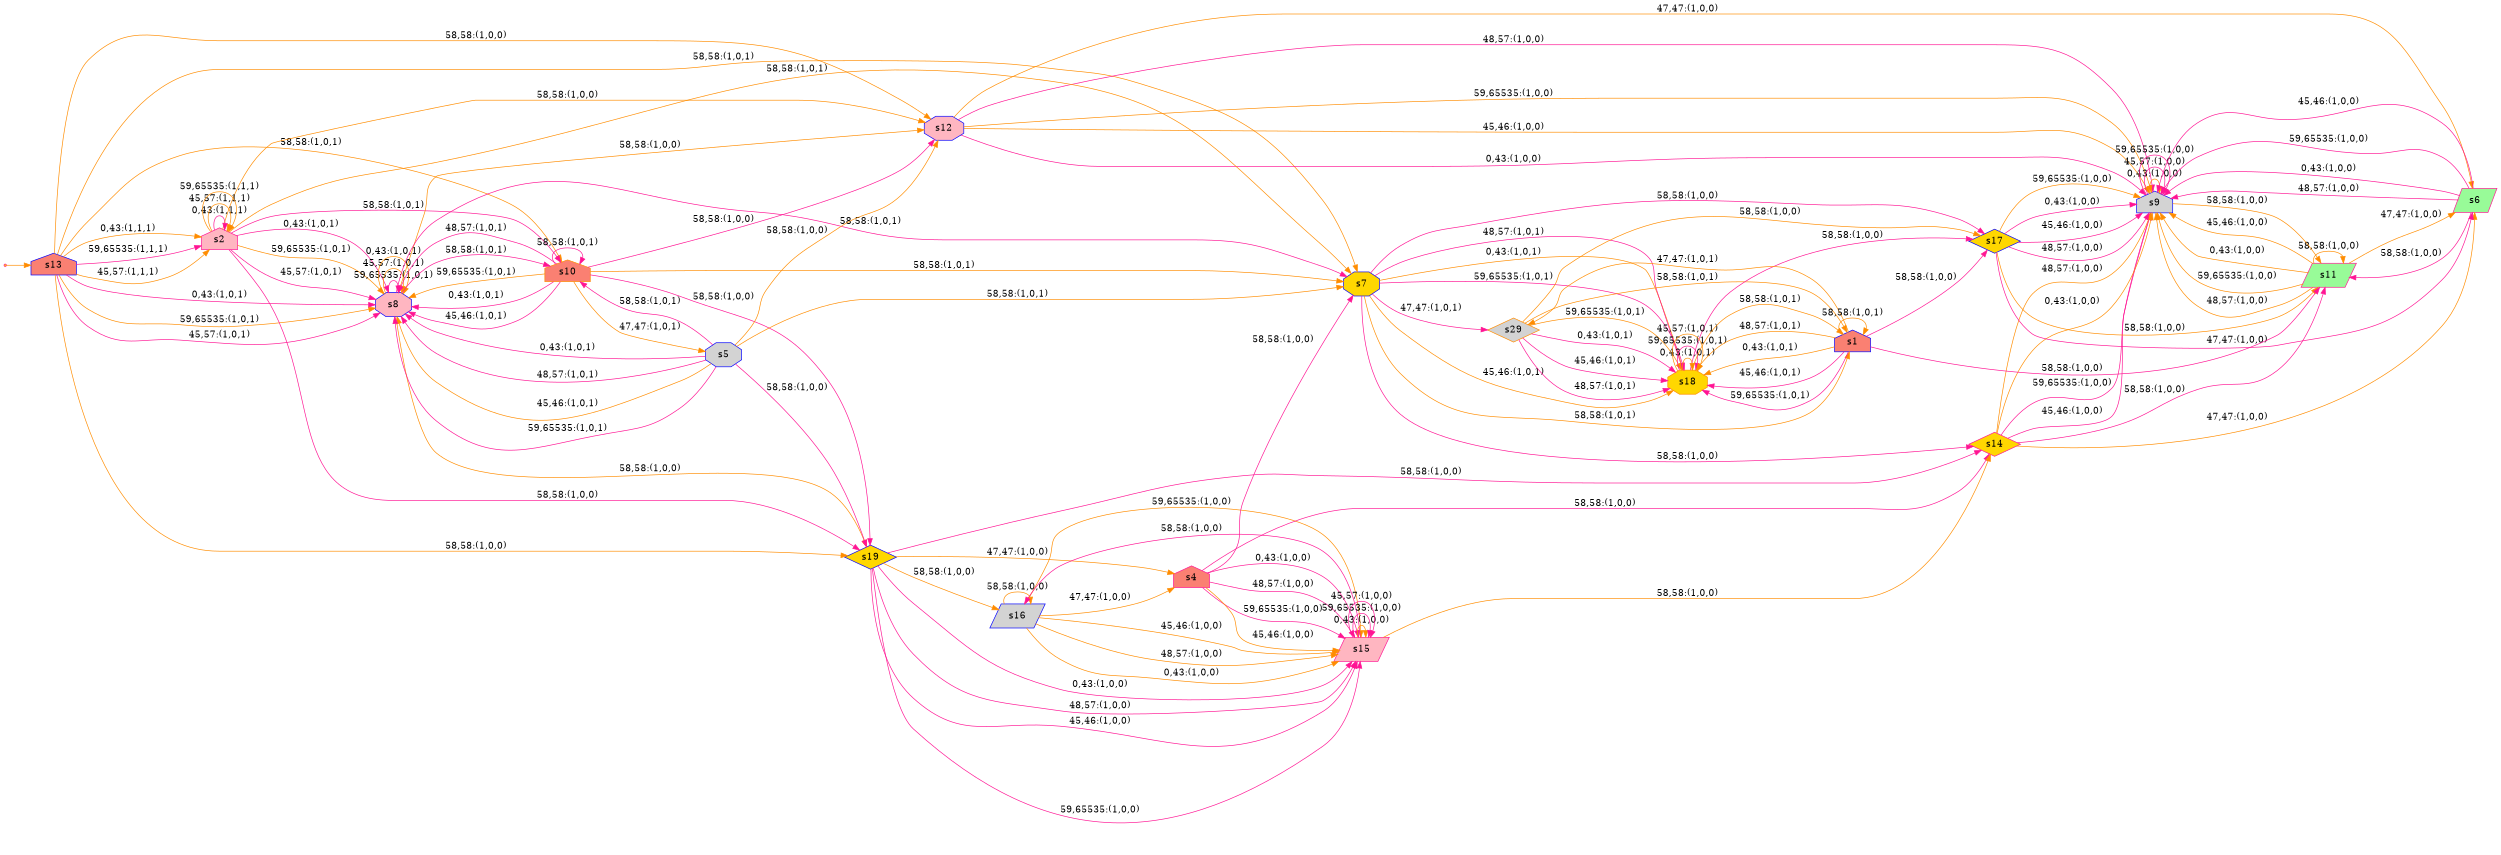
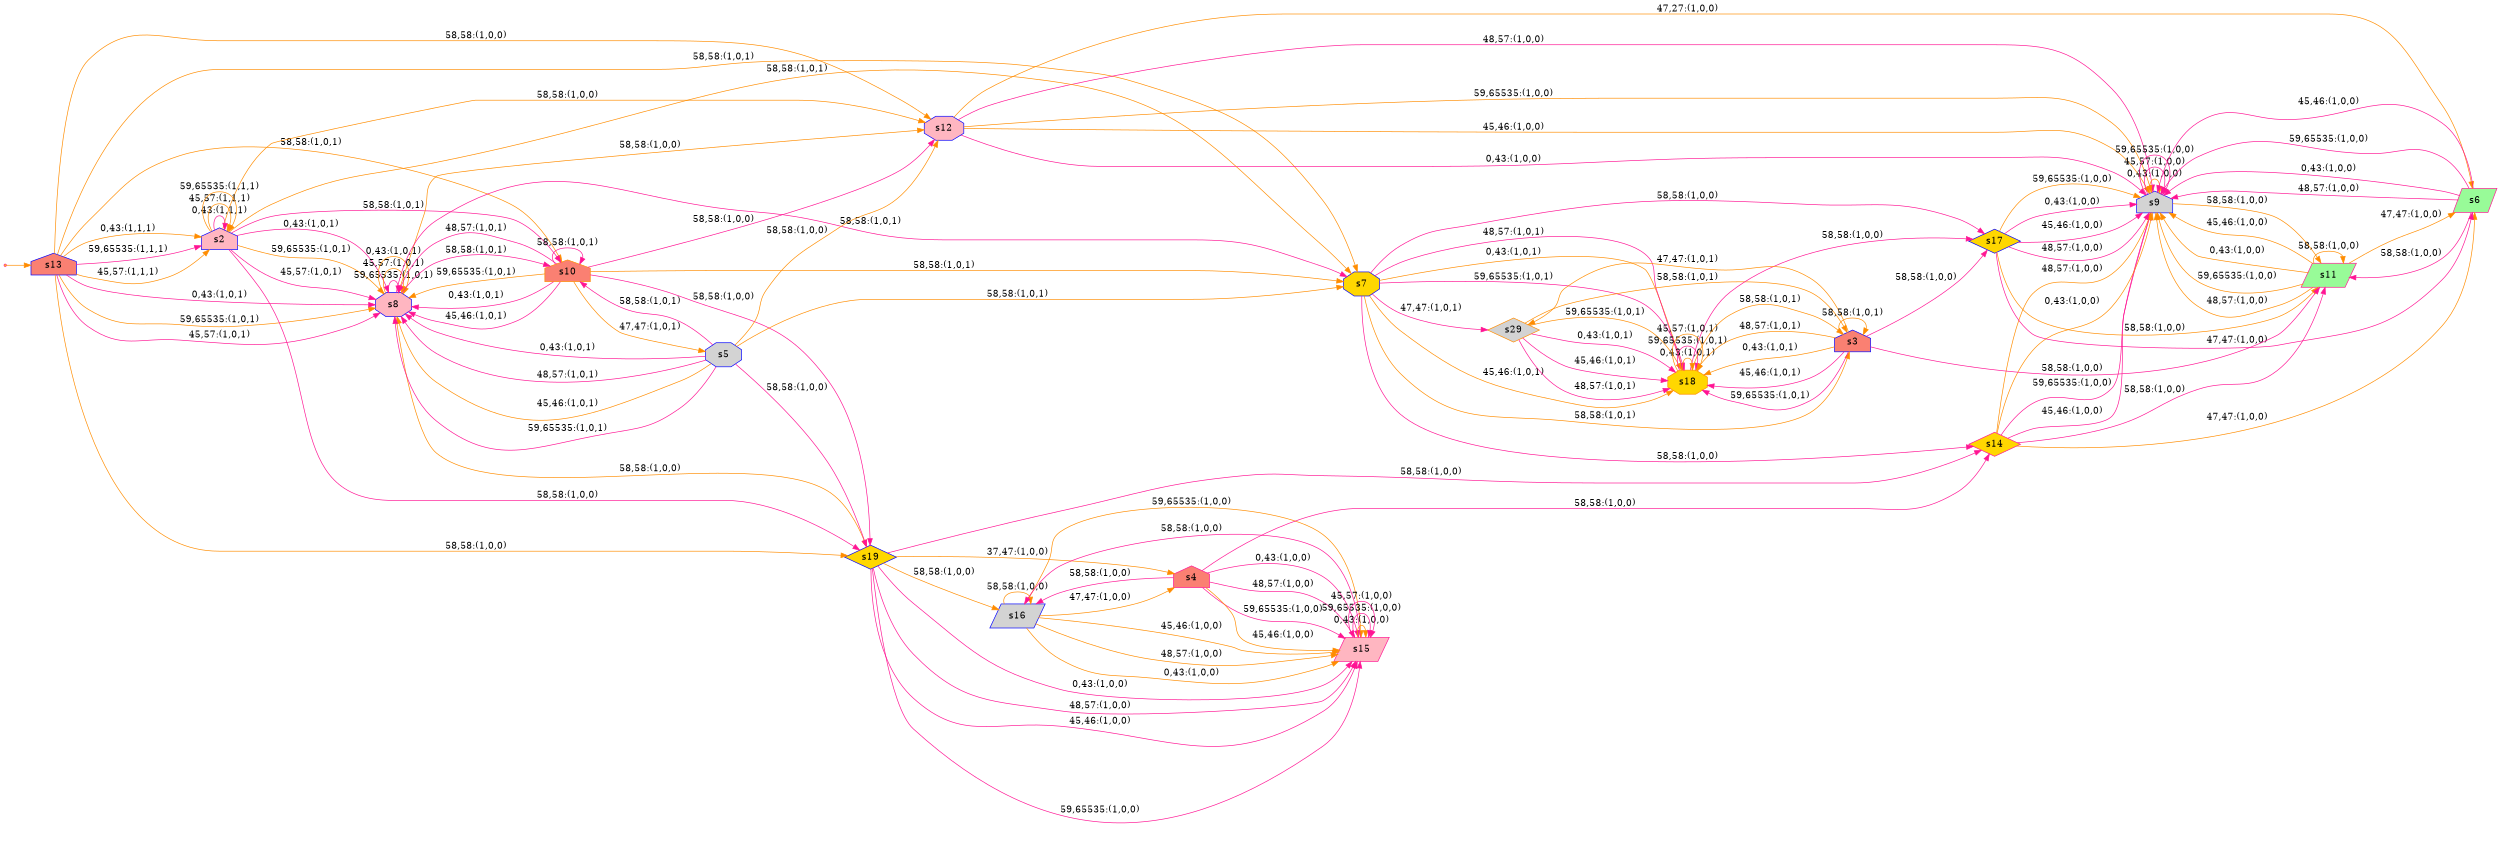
edge "s12" -> "s6": label "47,47:(1,0,0)" -> "47,27:(1,0,0)"
edge "s29" -> "s17": removed, label "58,58:(1,0,0)"
node "s2": color deeppink -> blue
node "s1": label "s1" -> "s3"
edge "s4" -> "s7": now "s4" -> "s16"
edge "s19" -> "s4": label "47,47:(1,0,0)" -> "37,47:(1,0,0)"
edge "s15" -> "s14": removed, label "58,58:(1,0,0)"
